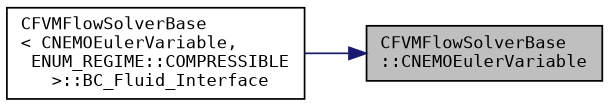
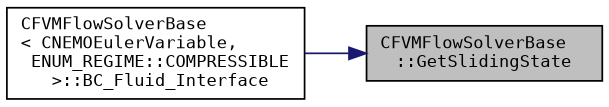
node "CFVMFlowSolverBase ::CNEMOEulerVariable": label "CFVMFlowSolverBase ::CNEMOEulerVariable" -> "CFVMFlowSolverBase ::GetSlidingState"
